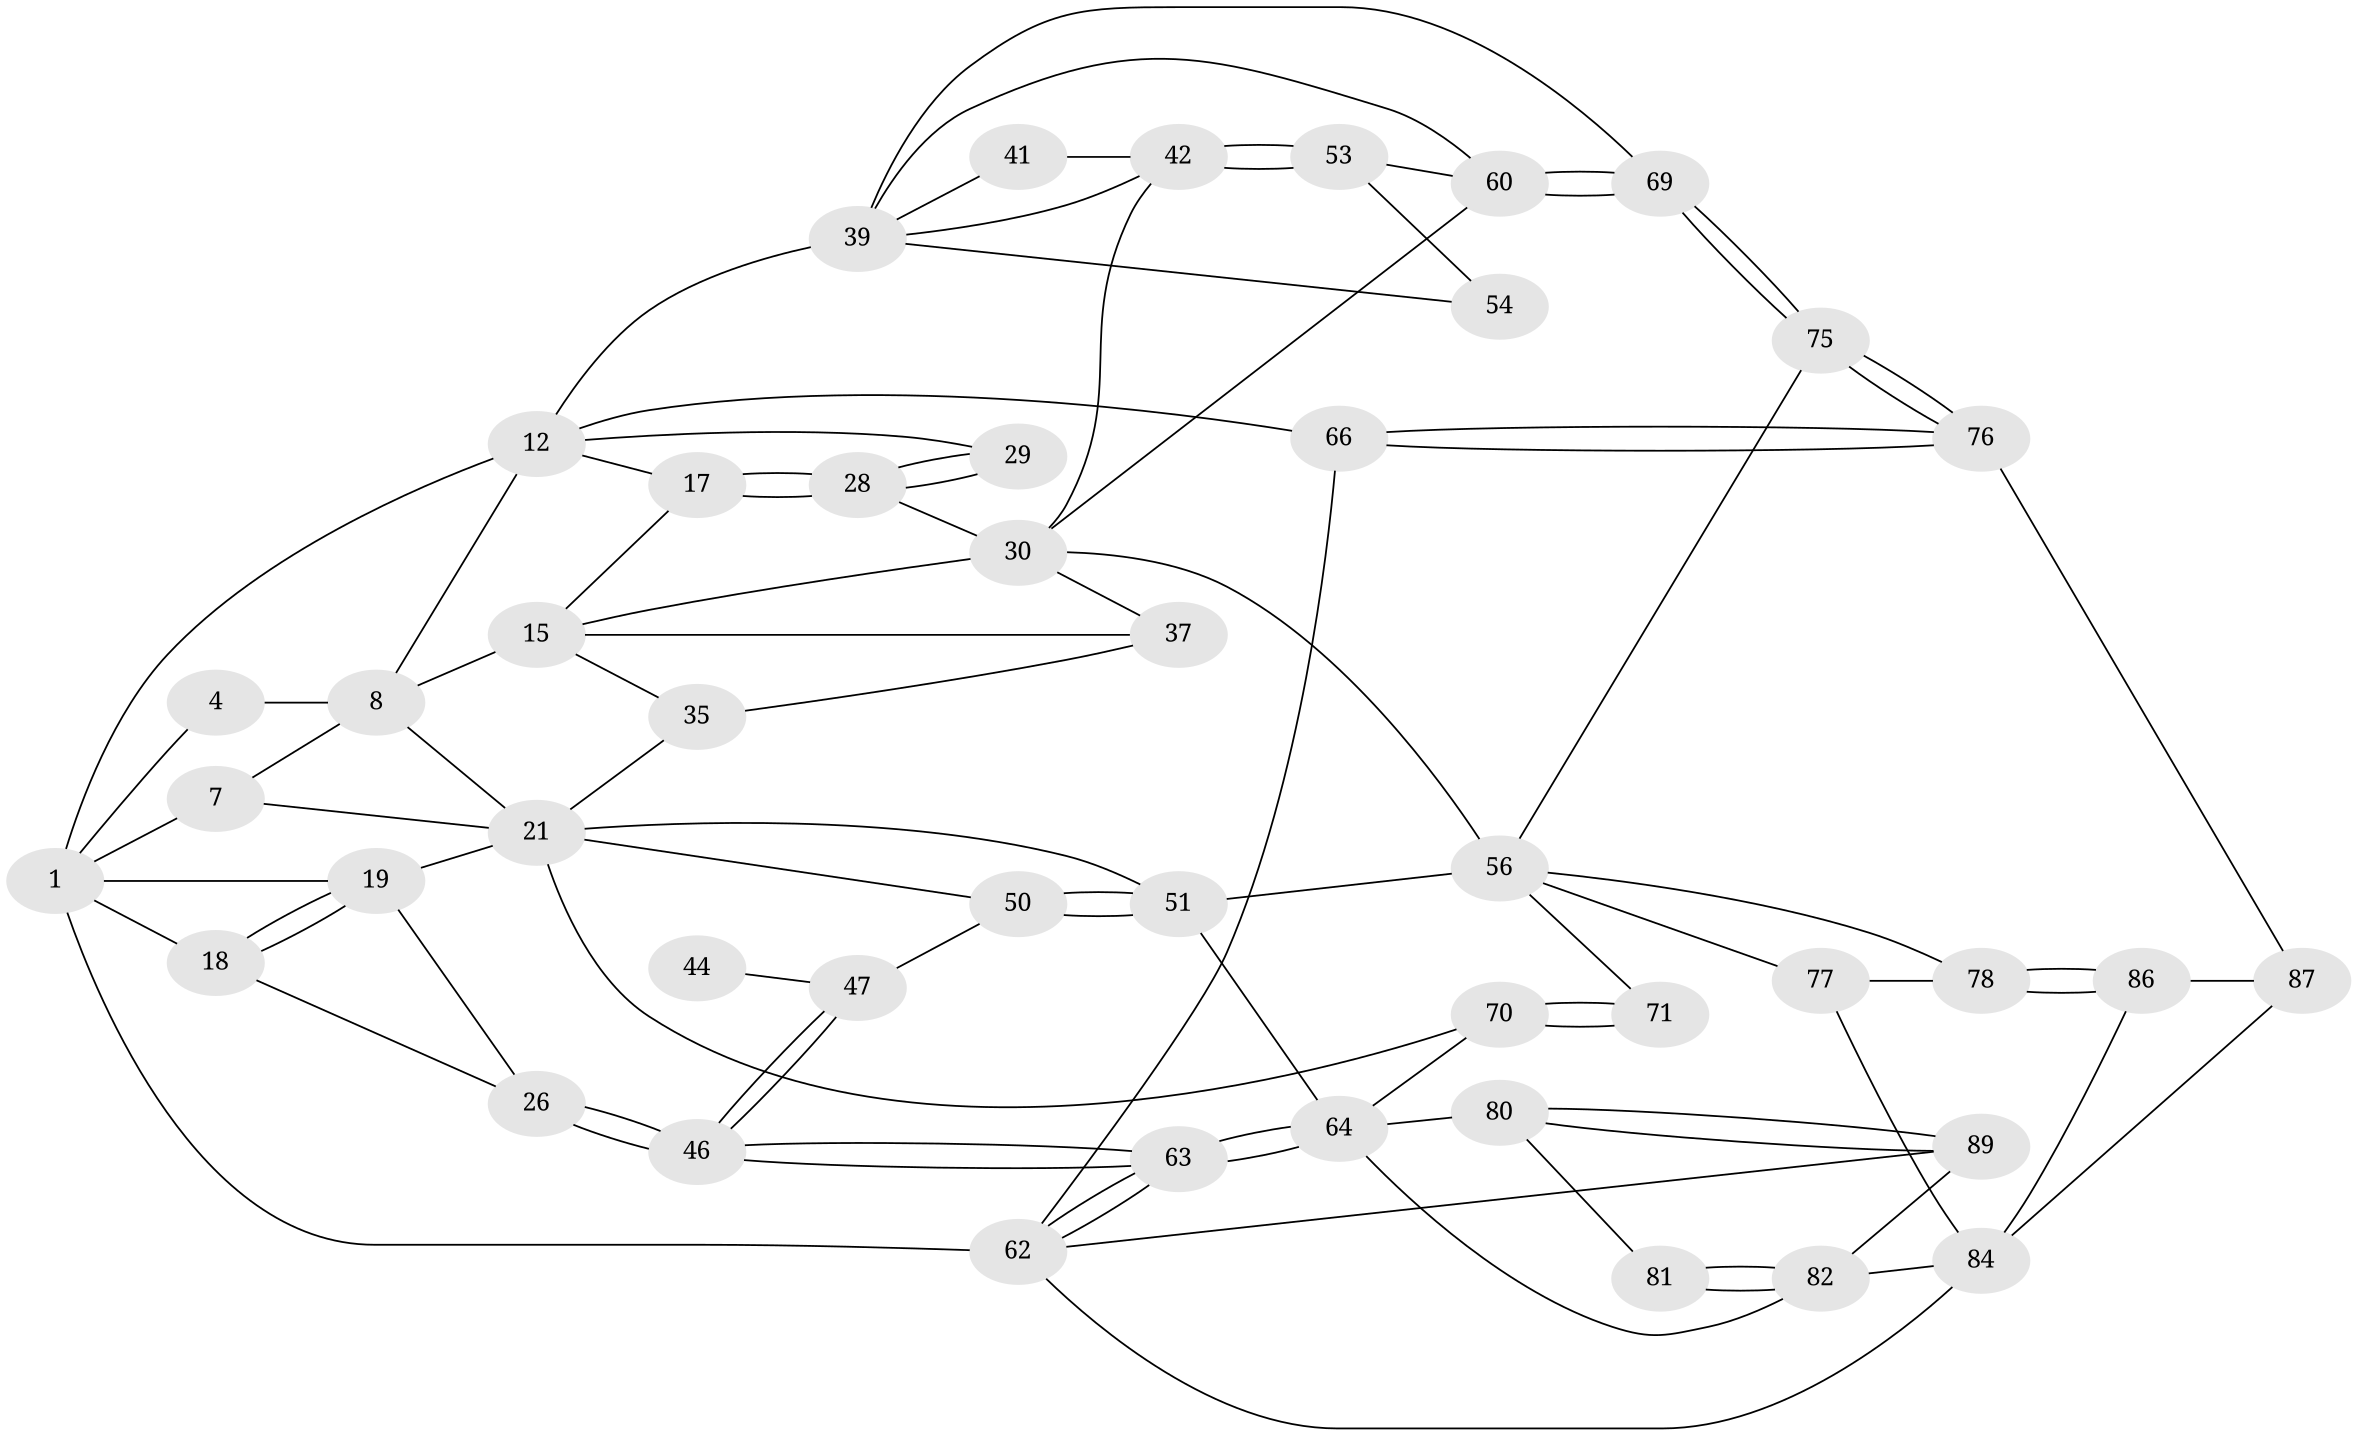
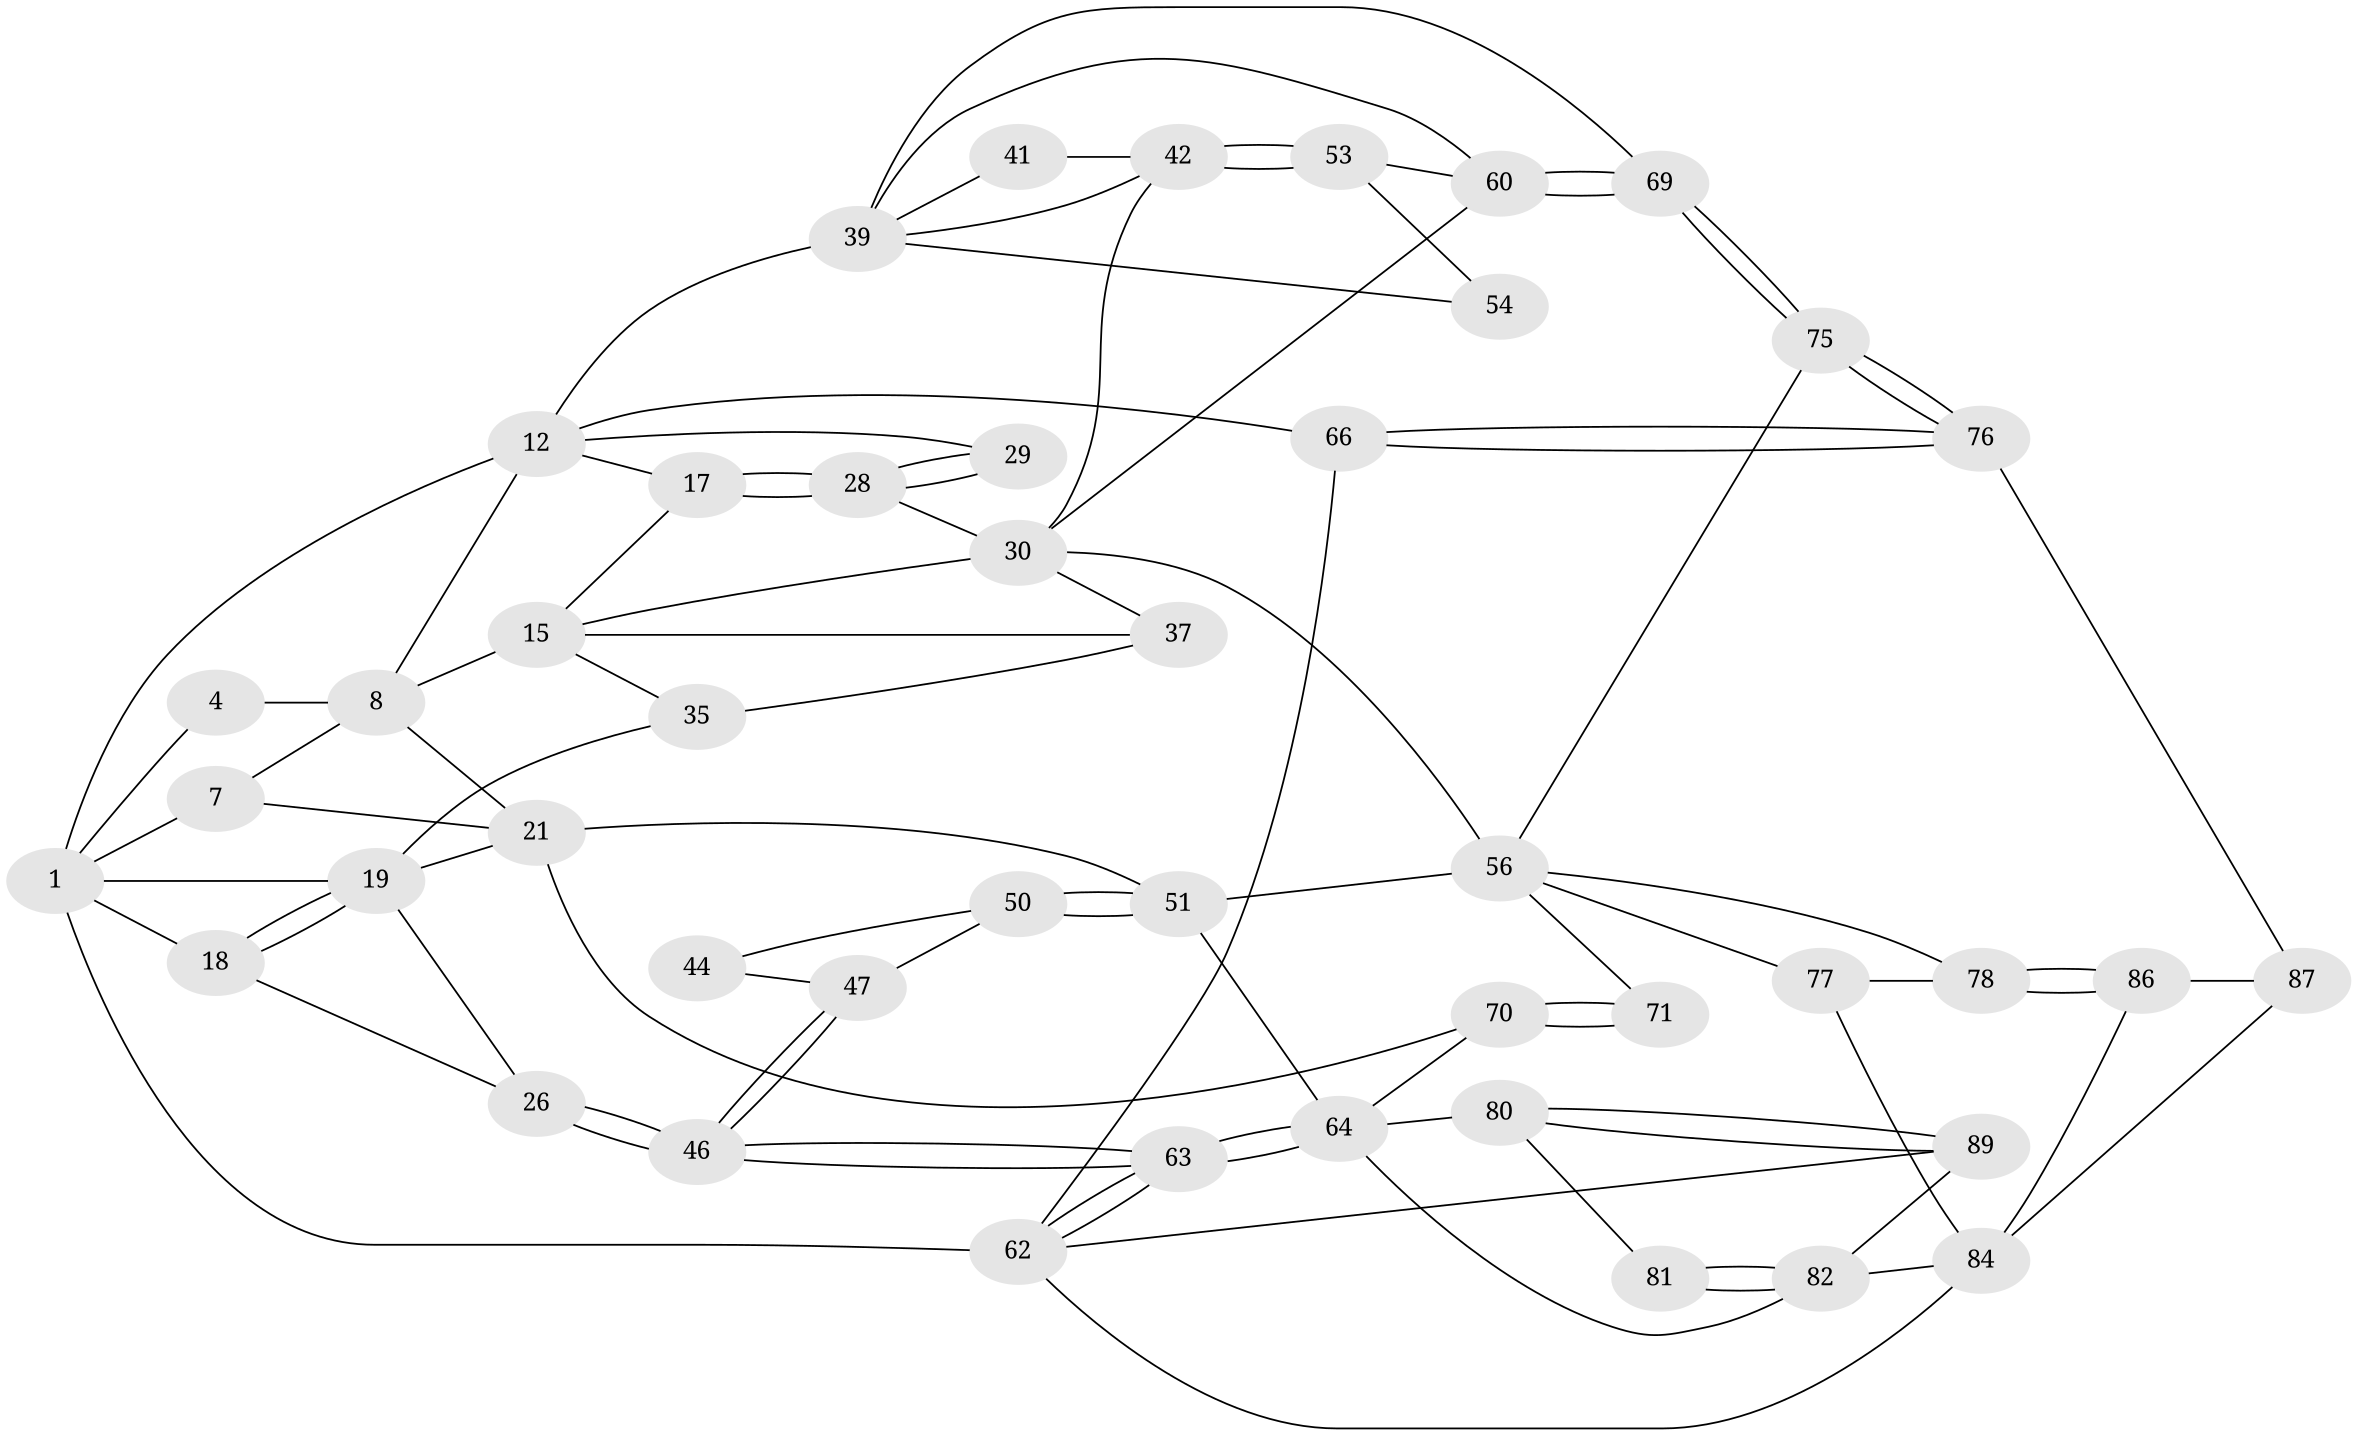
edge "35" -- "21": now "35" -- "19"
edge "21" -- "50": now "44" -- "50"
